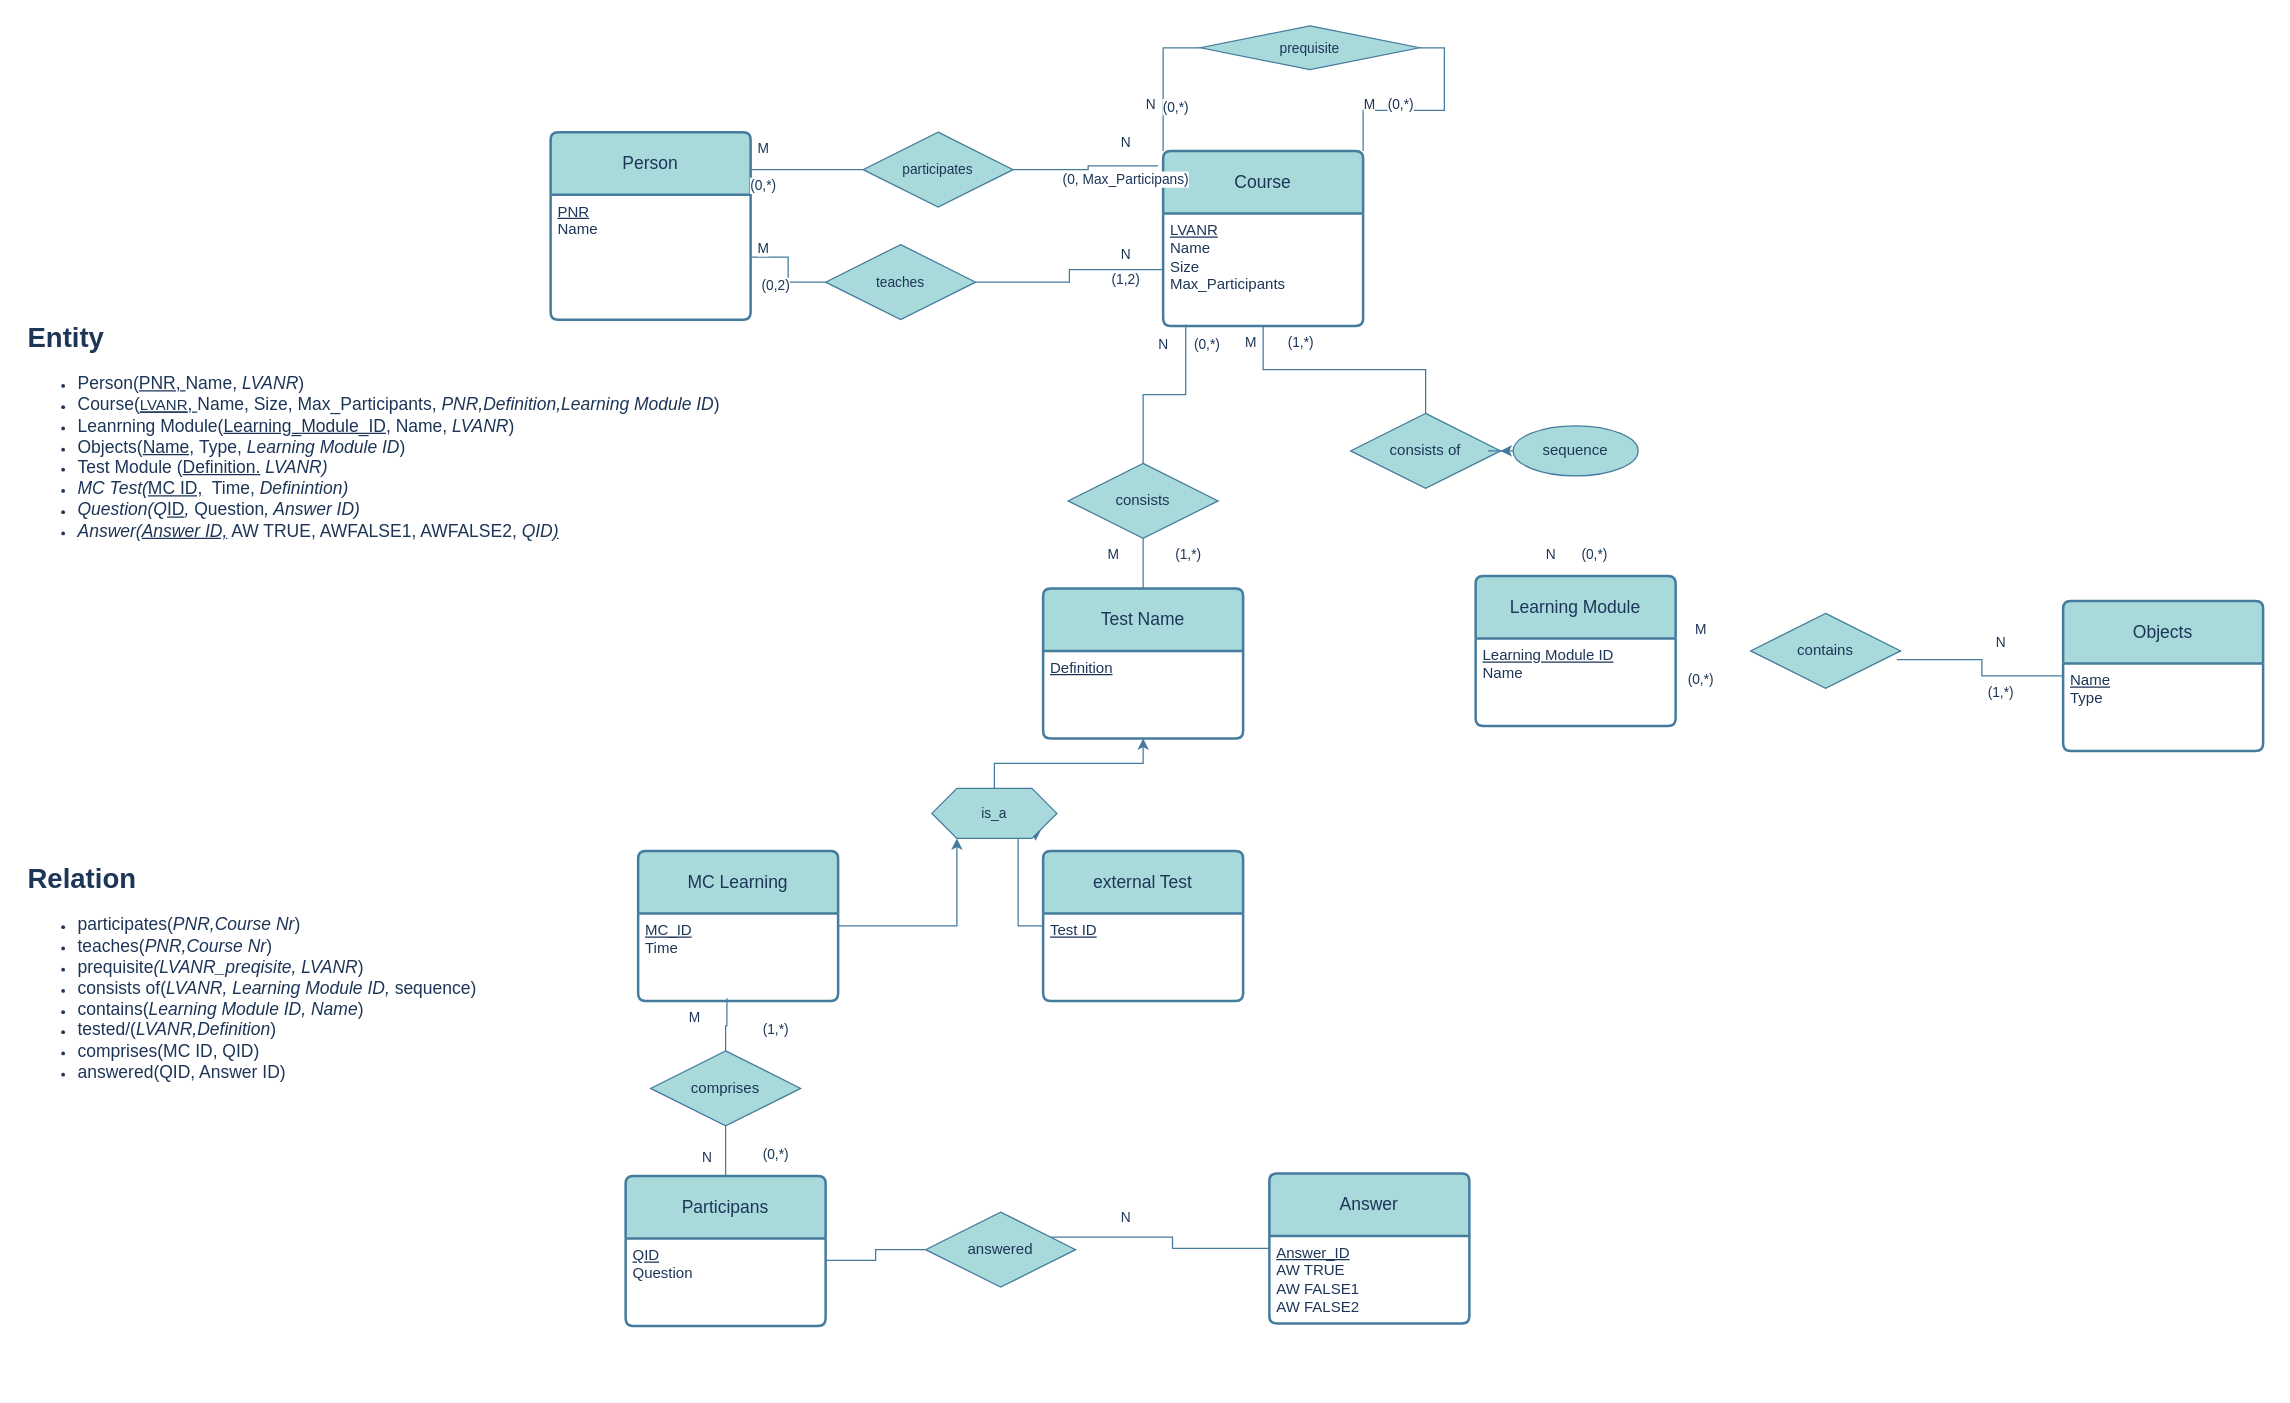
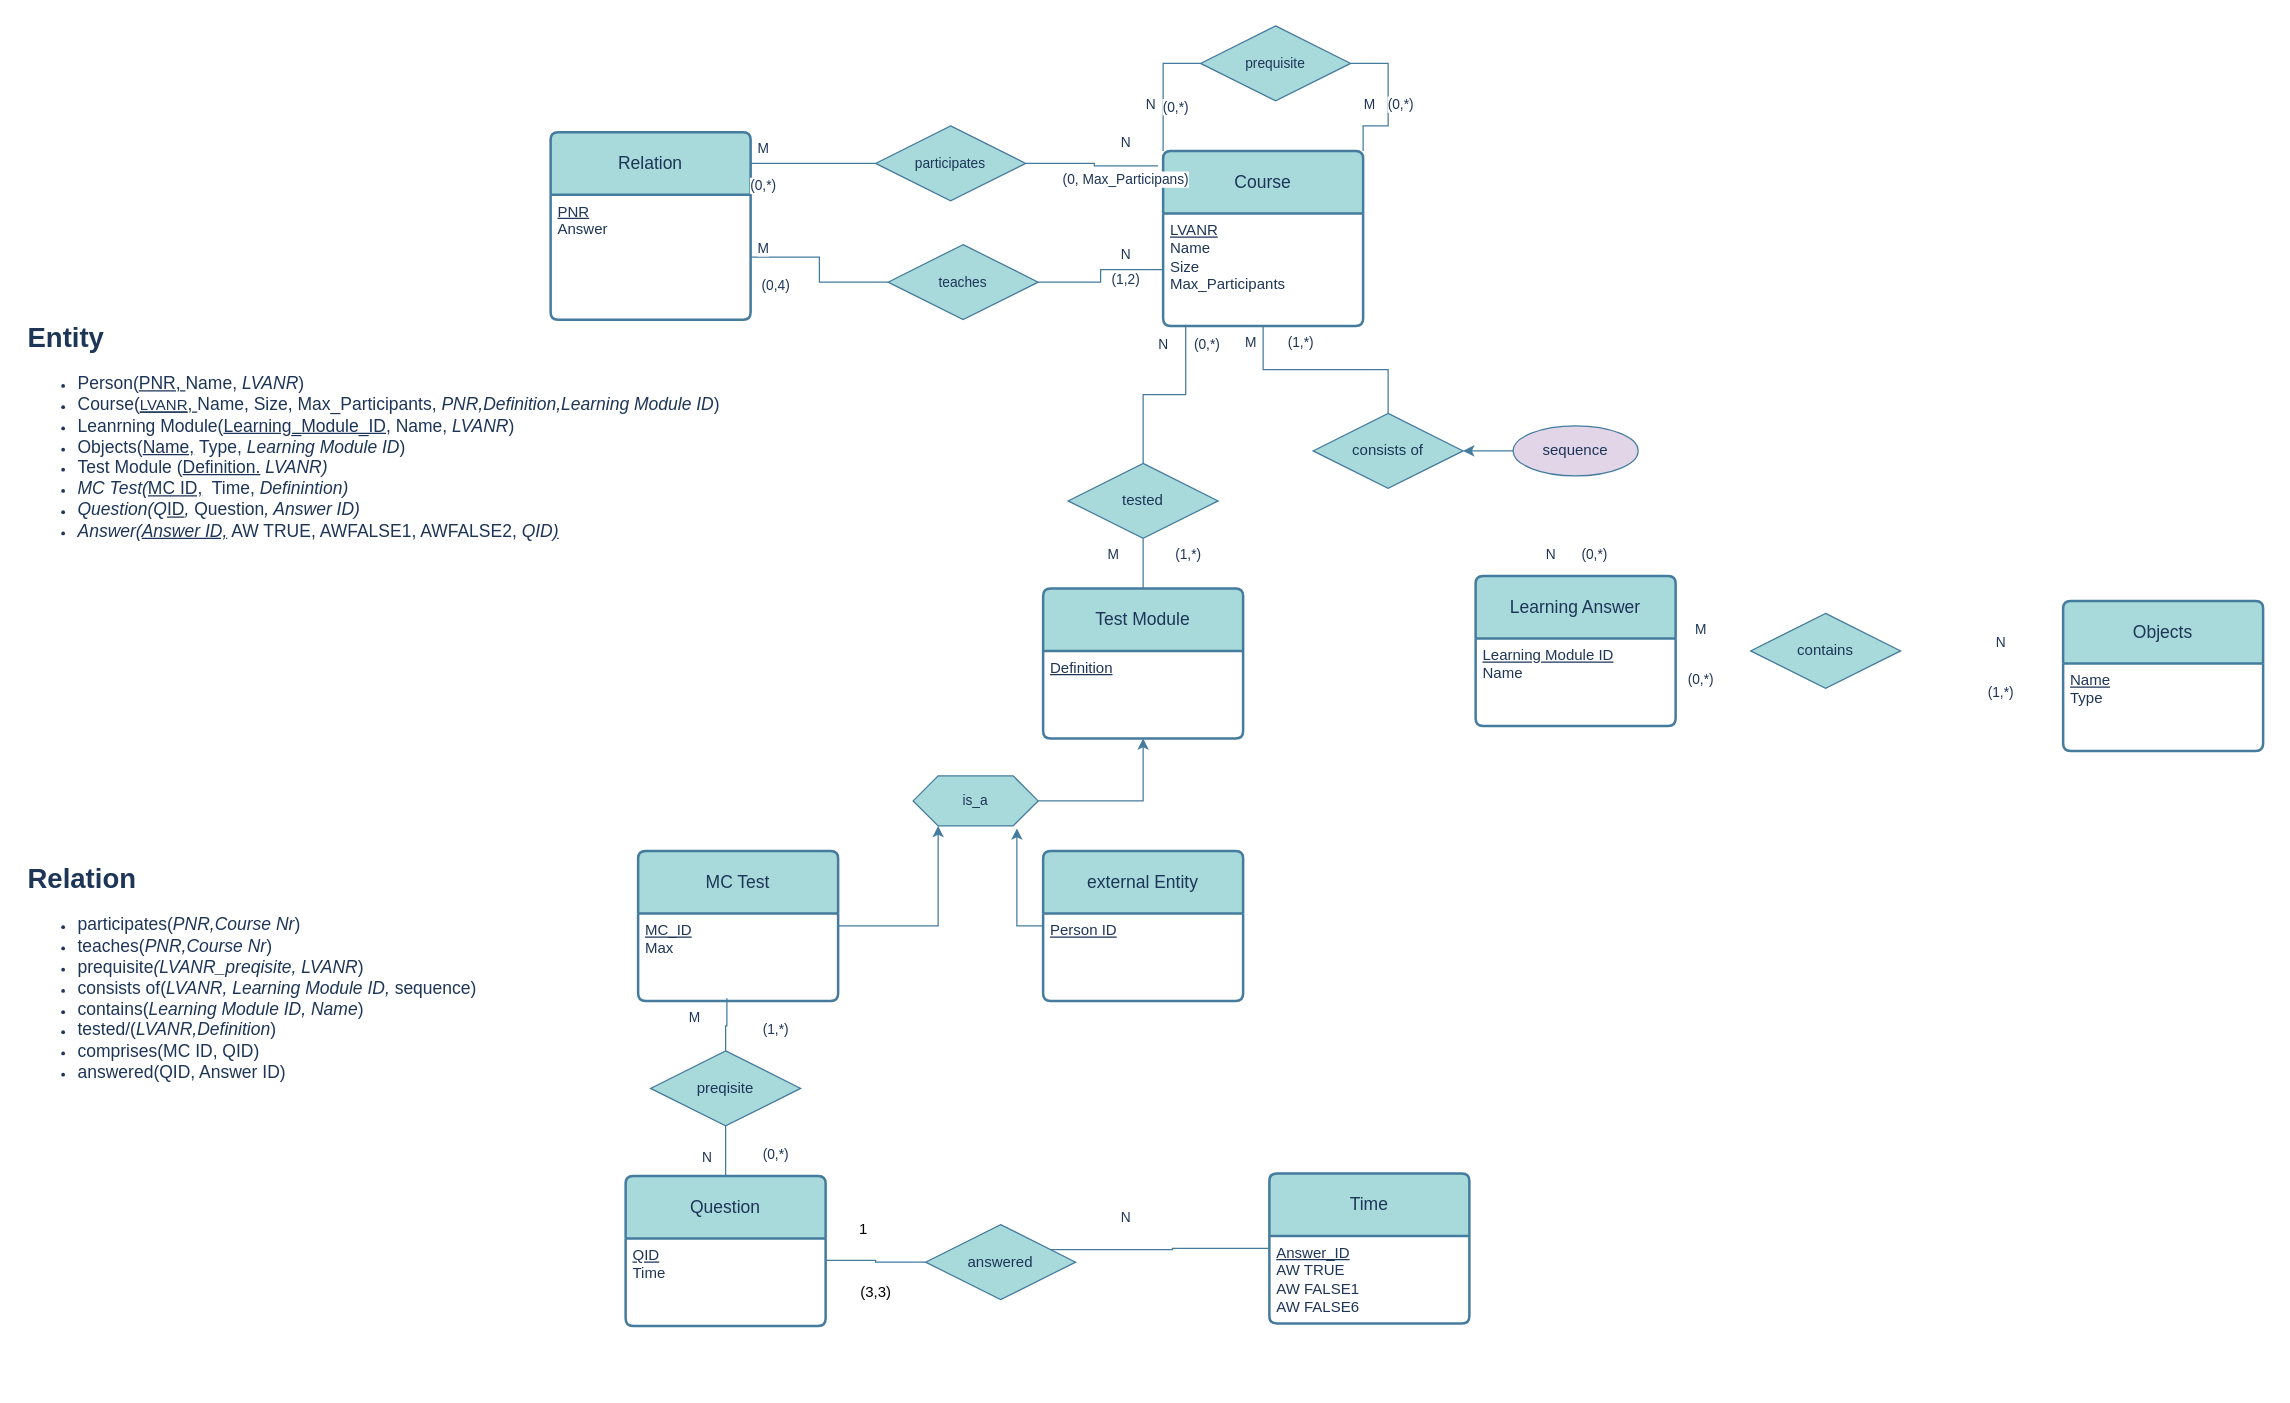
node "prequisite": size 219x44 -> 150x75
node "Person": label "Person" -> "Relation"
node "participates": moved (938, 169) -> (951, 163)
node "PNR Name": label "PNR Name" -> "PNR Answer"
node "teaches": moved (901, 282) -> (963, 282)
node "(0,2)": label "(0,2)" -> "(0,4)"
node "consists of": moved (1426, 451) -> (1388, 451)
node "sequence": fillcolor #a8dadc -> #e1d5e7
node "consists": label "consists" -> "tested"
node "Learning Module": label "Learning Module" -> "Learning Answer"
node "Test Name": label "Test Name" -> "Test Module"
edge "contains" -- "Objects": removed
node "is_a": moved (994, 813) -> (976, 801)
node "MC Learning": label "MC Learning" -> "MC Test"
node "external Test": label "external Test" -> "external Entity"
node "Test ID": label "Test ID" -> "Person ID"
node "MC_ID Time": label "MC_ID Time" -> "MC_ID Max"
node "comprises": label "comprises" -> "preqisite"
node "Answer": label "Answer" -> "Time"
node "Participans": label "Participans" -> "Question"
node "1": added
node "answered": moved (1001, 1249) -> (1001, 1262)
node "QID Question": label "QID Question" -> "QID Time"
node "Answer_ID AW TRUE AW FALSE1 AW FALSE2": label "Answer_ID AW TRUE AW FALSE1 AW FALSE2" -> "Answer_ID AW TRUE AW FALSE1 AW FALSE6"
node "(3,3)": added
